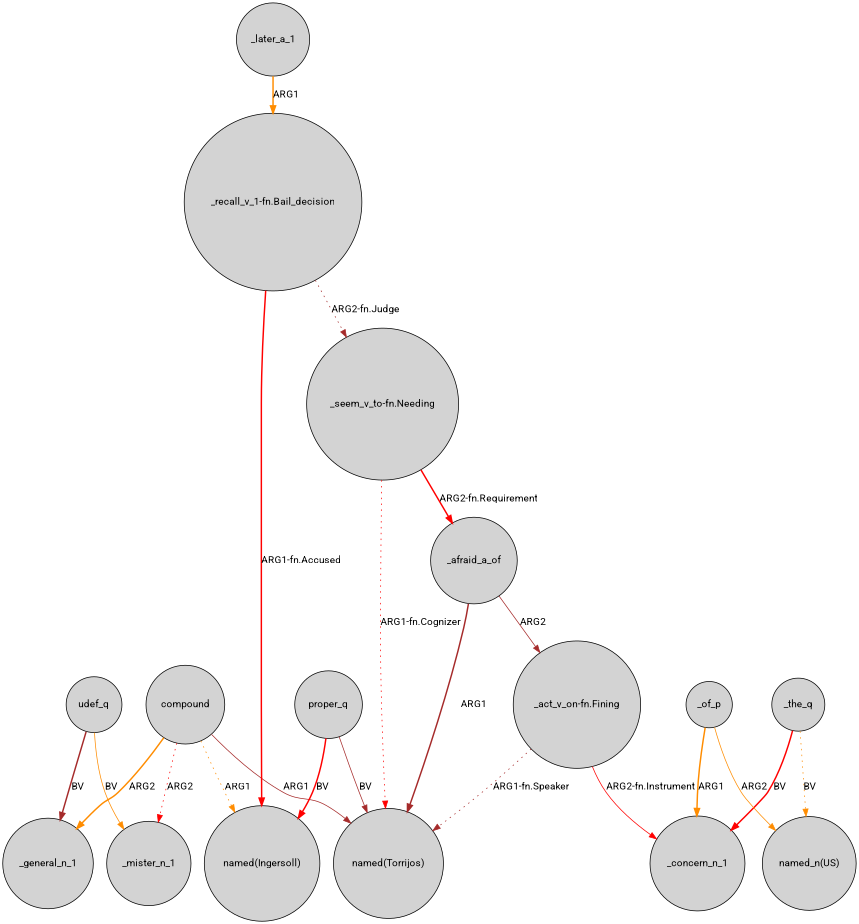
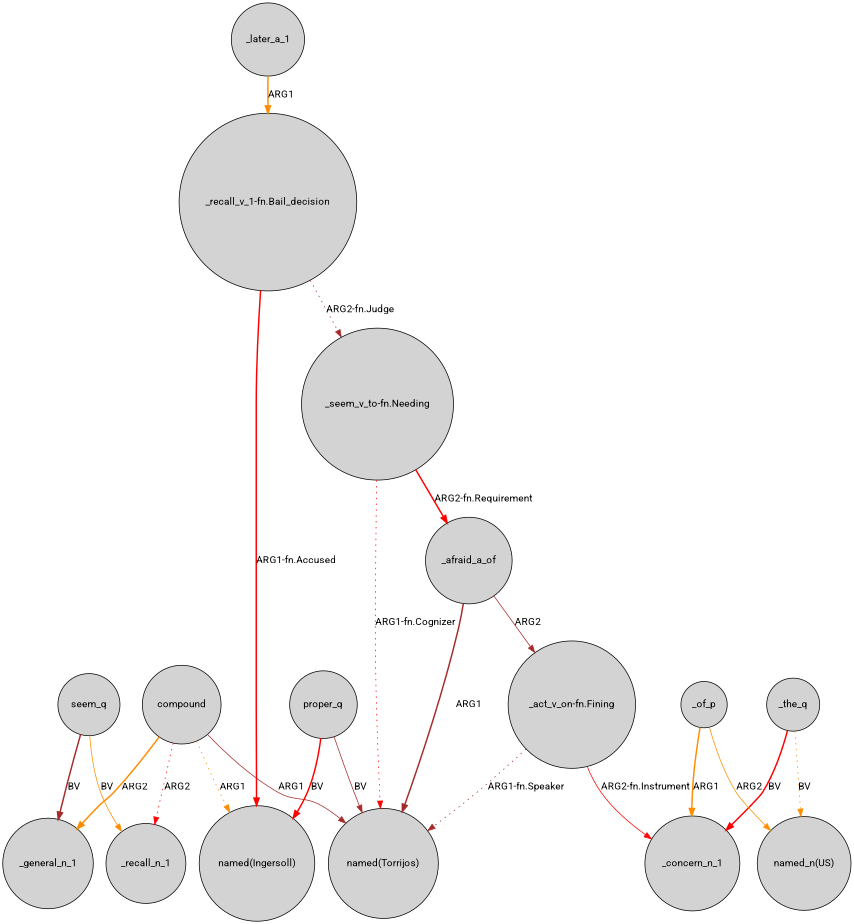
node "udef_q": label "udef_q" -> "seem_q"
node "_mister_n_1": label "_mister_n_1" -> "_recall_n_1"
